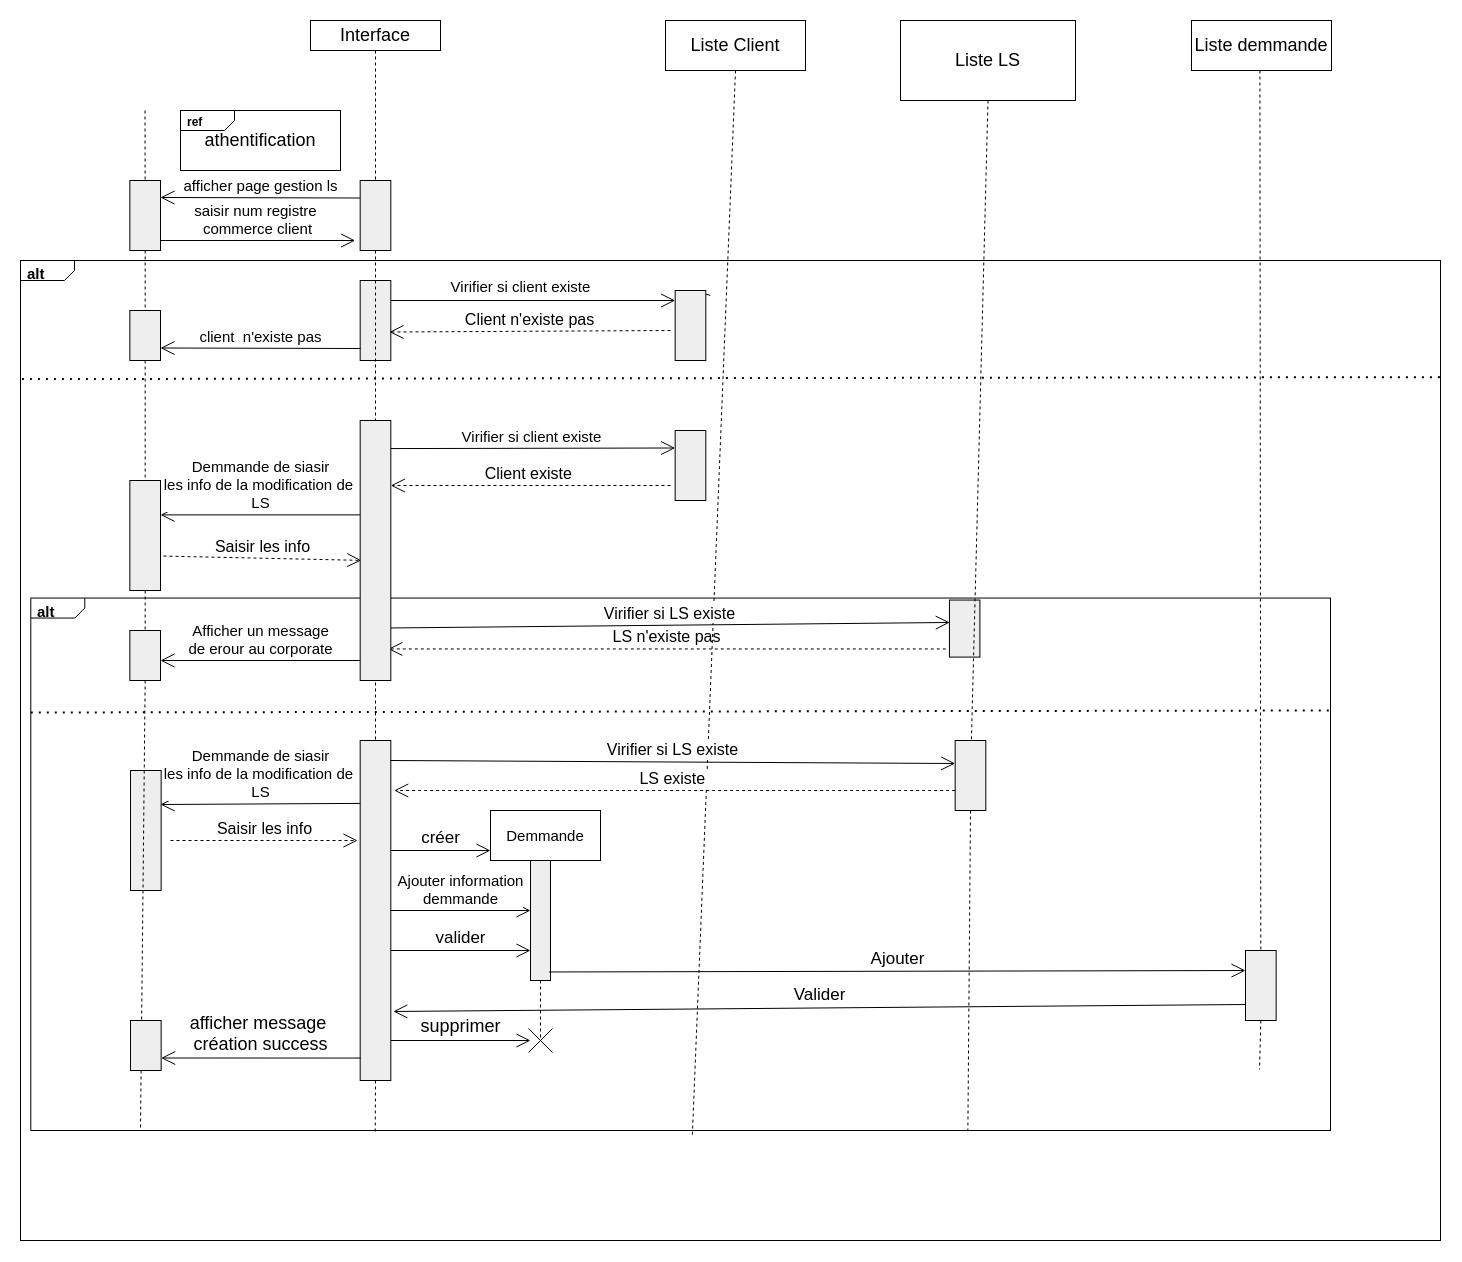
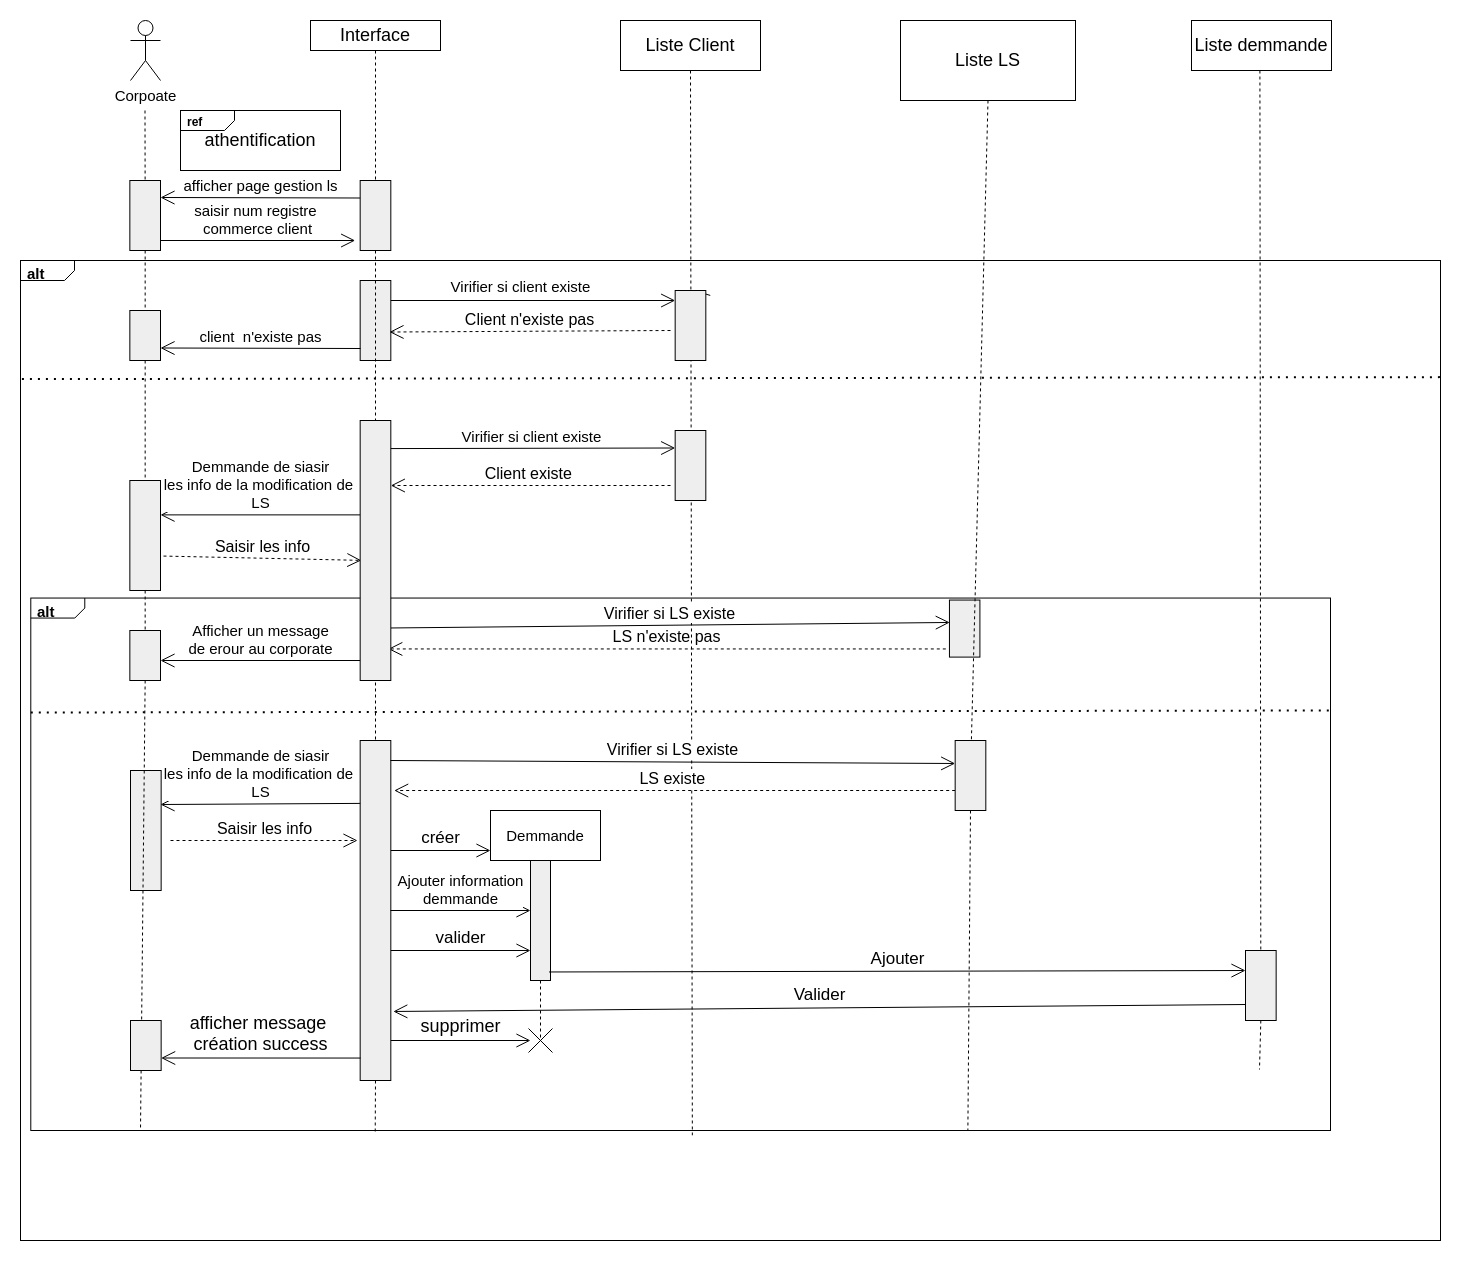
node "Liste Client": moved (736, 46) -> (691, 46)
node "Corpoate": added
